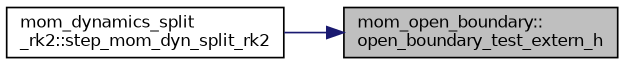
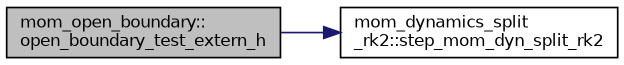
edge "mom_dynamics_split _rk2::step_mom_dyn_split_rk2" -> "mom_open_boundary:: open_boundary_test_extern_h": reversed
